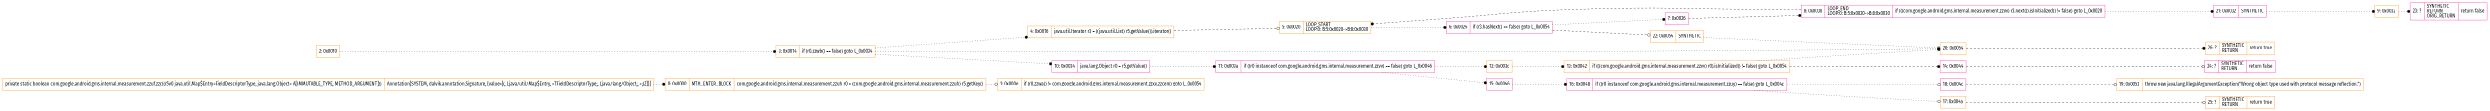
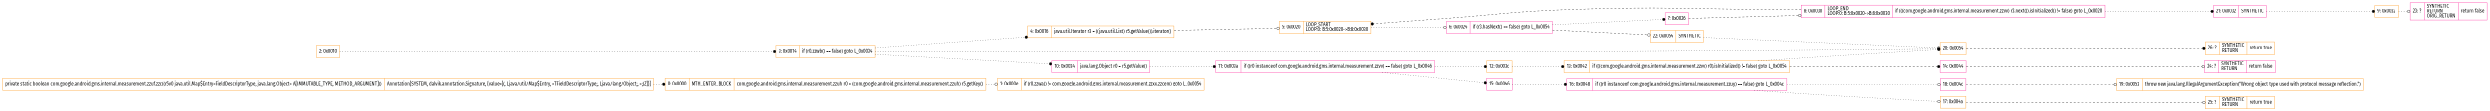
edge "9: 0x0032" -> "23: ?": arrowhead dot -> odot
edge "7: 0x0026" -> "8: 0x0030": arrowhead dot -> odot
edge "5: 0x0020" -> "6: 0x0024": arrowhead dot -> odot
